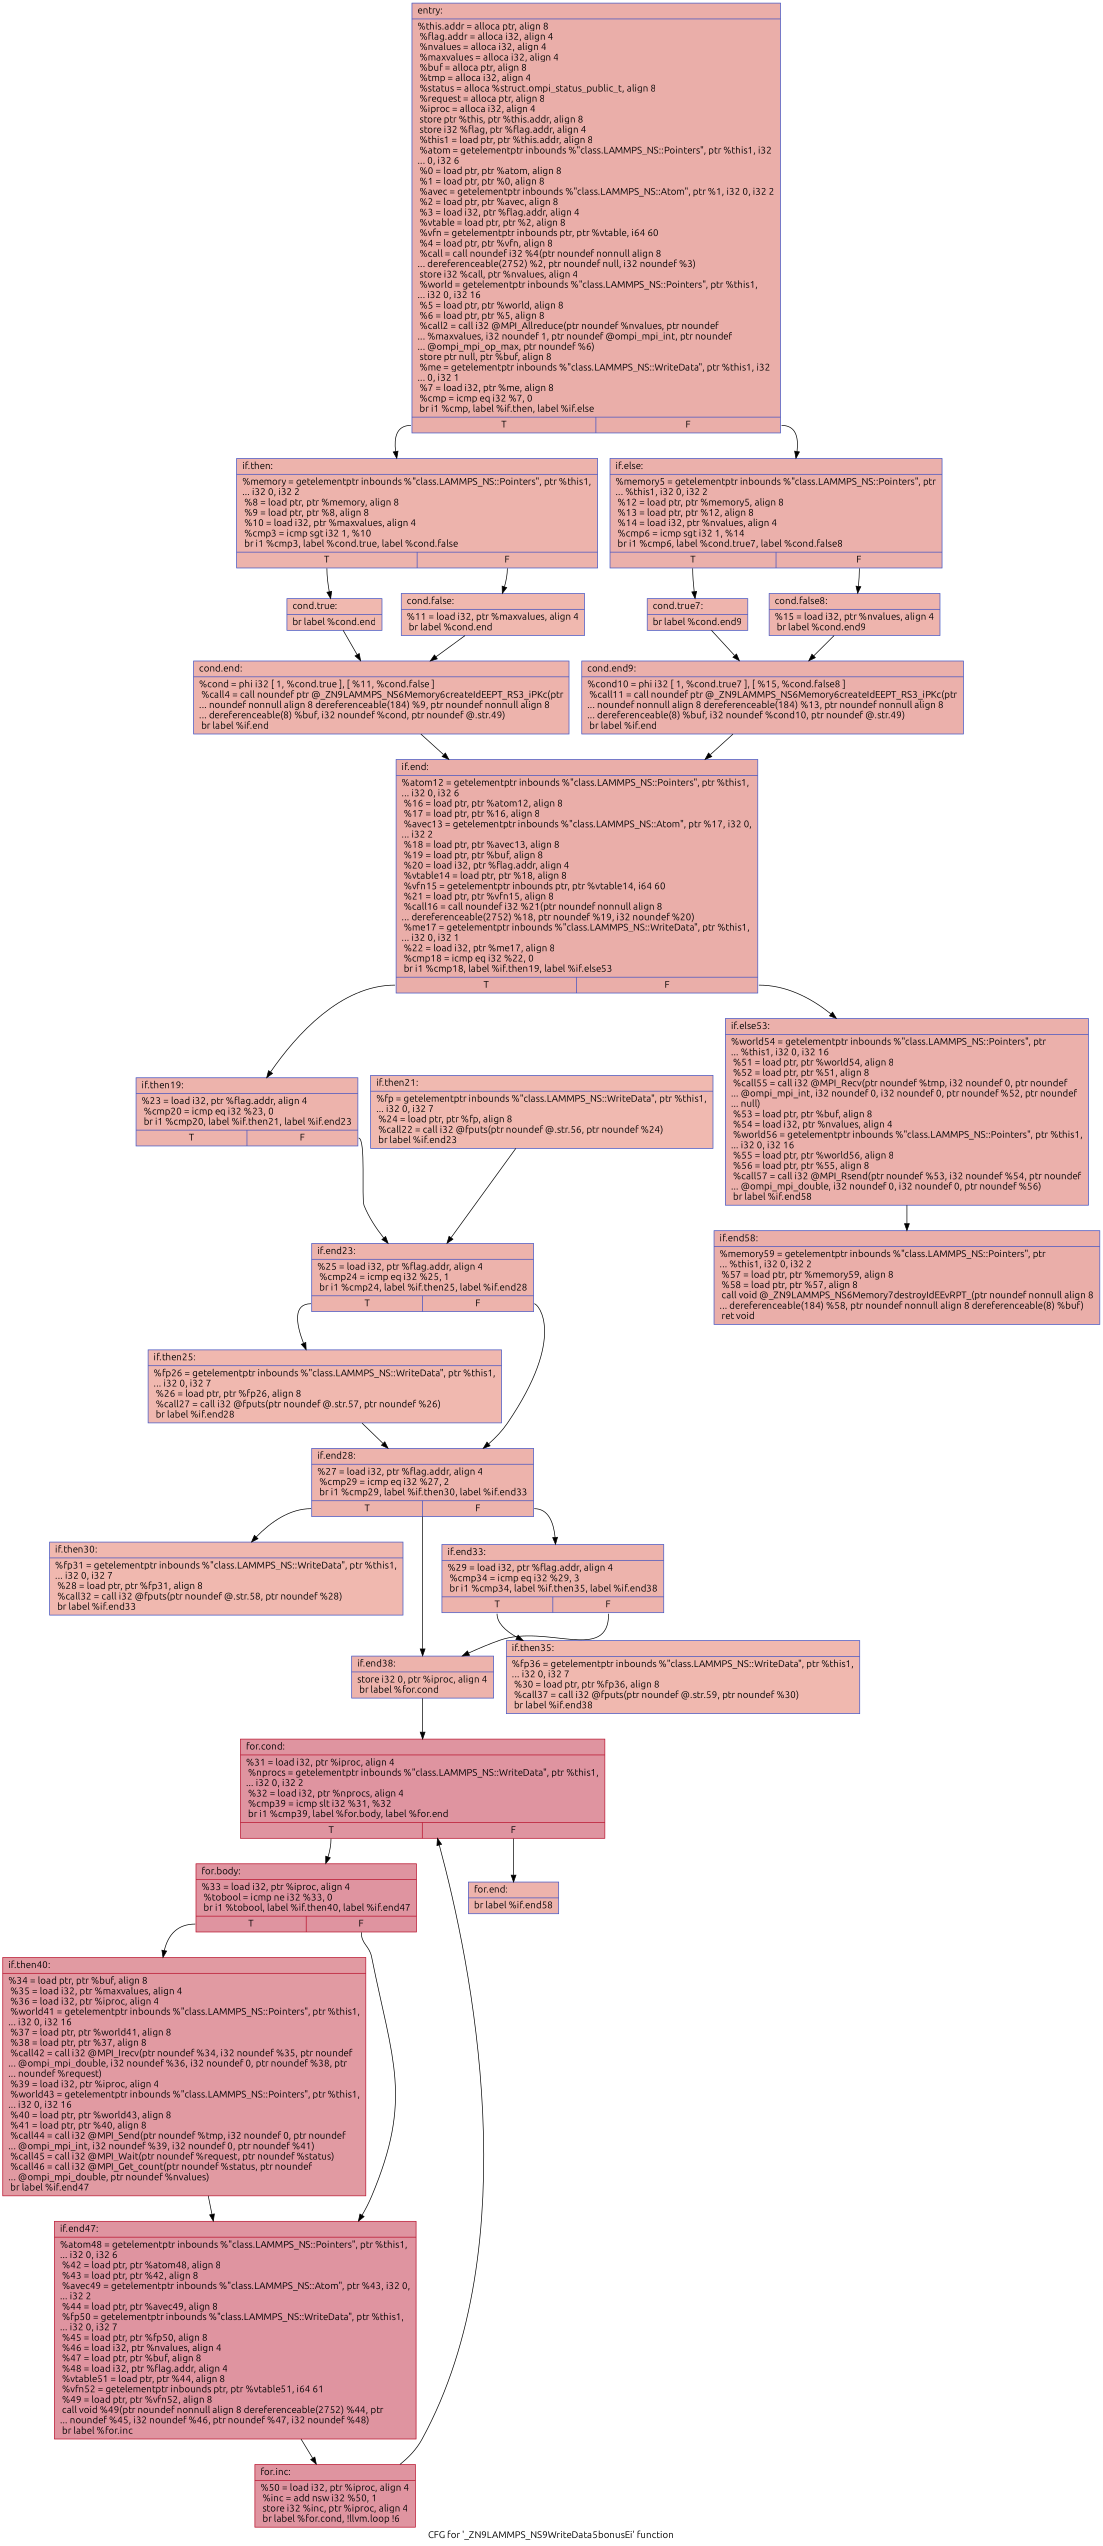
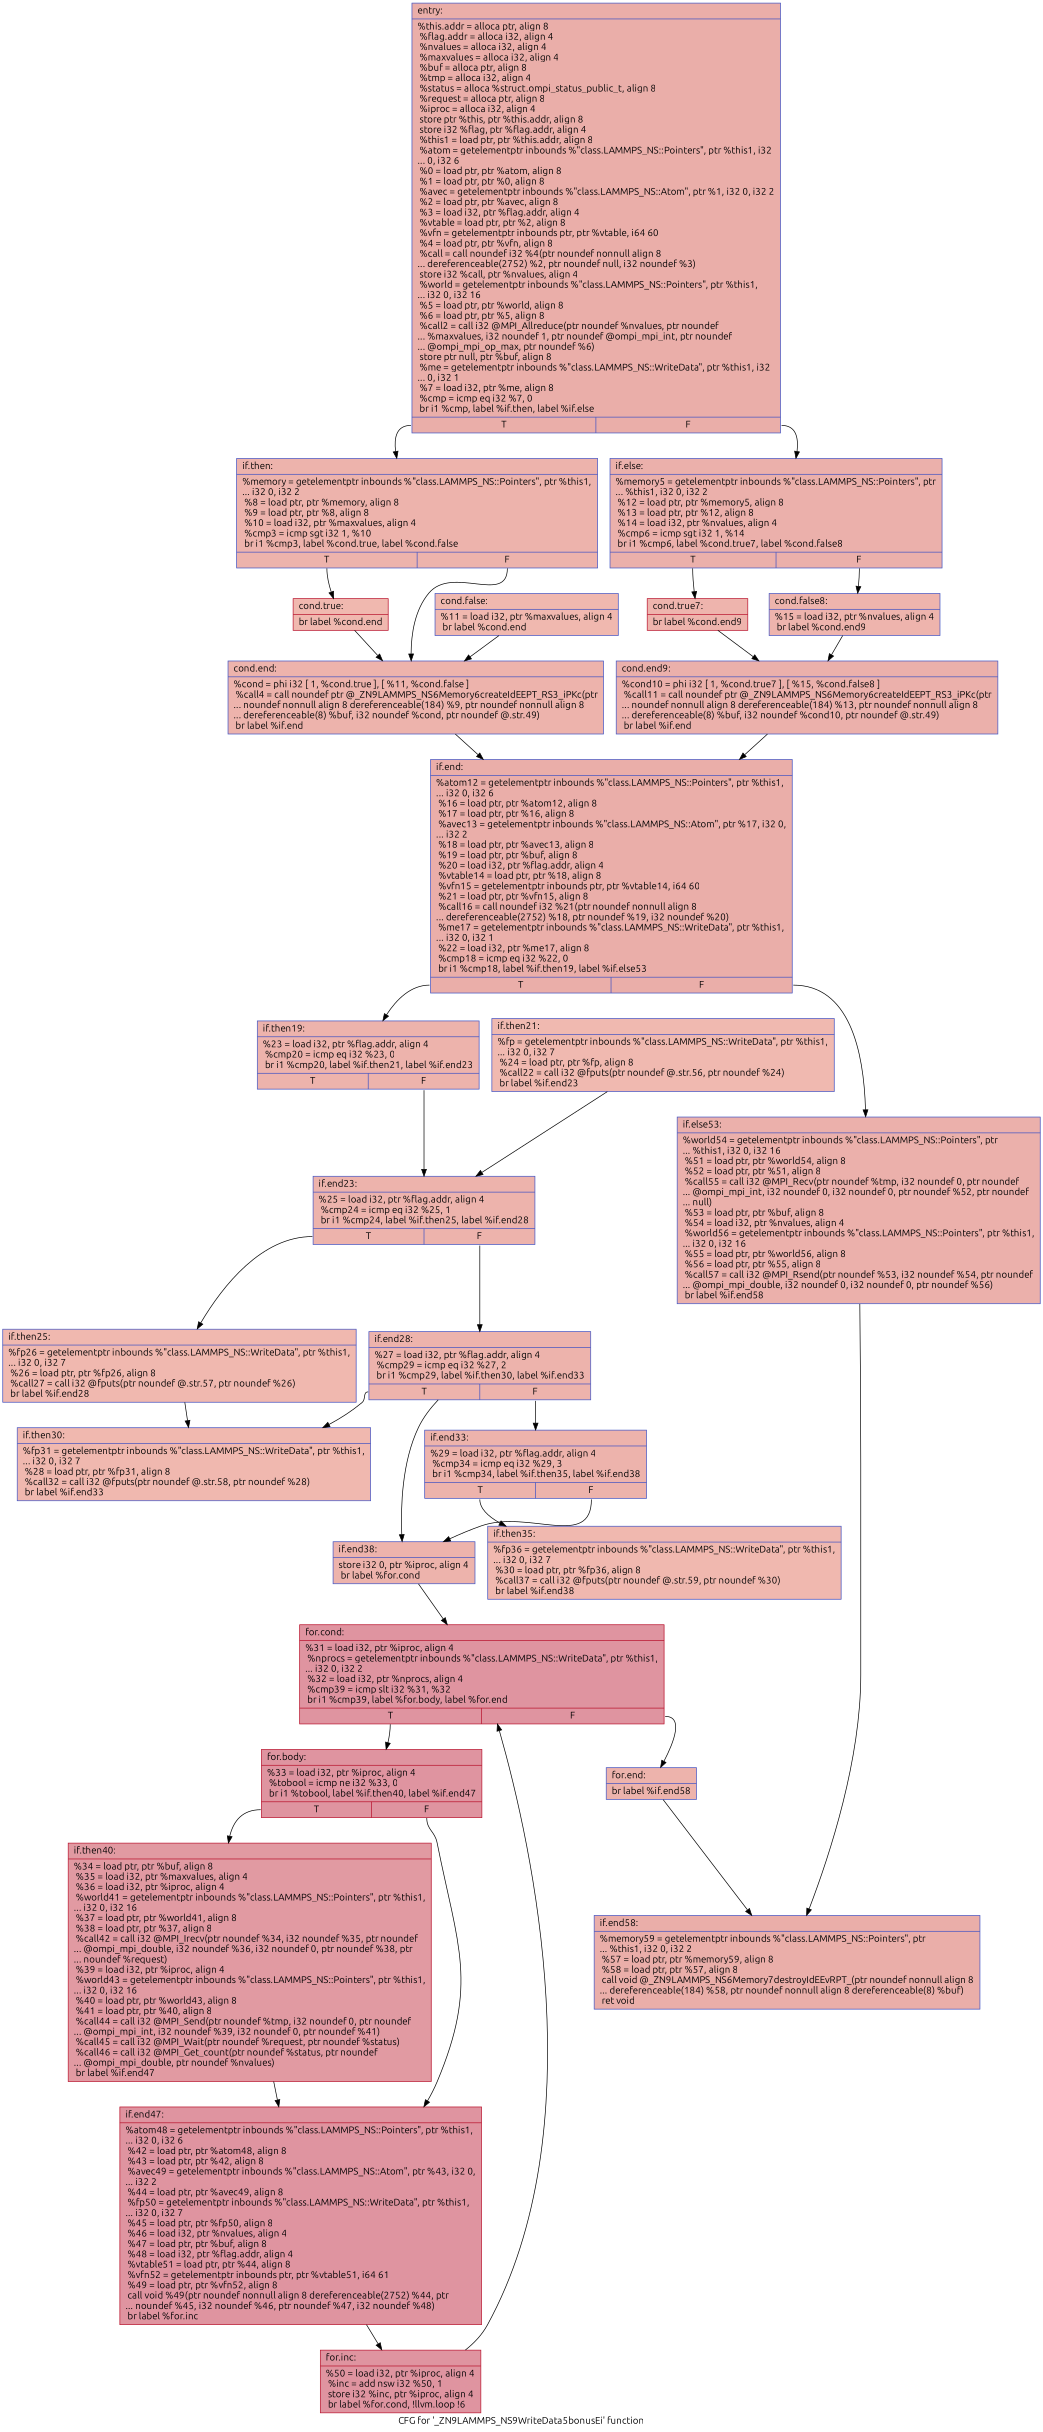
edge "if.then:" -> "cond.false:": now "if.then:" -> "cond.end:"
node "cond.true:": color #3d50c3ff -> #b70d28ff
node "cond.true7:": color #3d50c3ff -> #b70d28ff
edge "if.then25:" -> "if.end28:": now "if.then25:" -> "if.then30:"
edge "for.end:" -> "if.end58:": added
